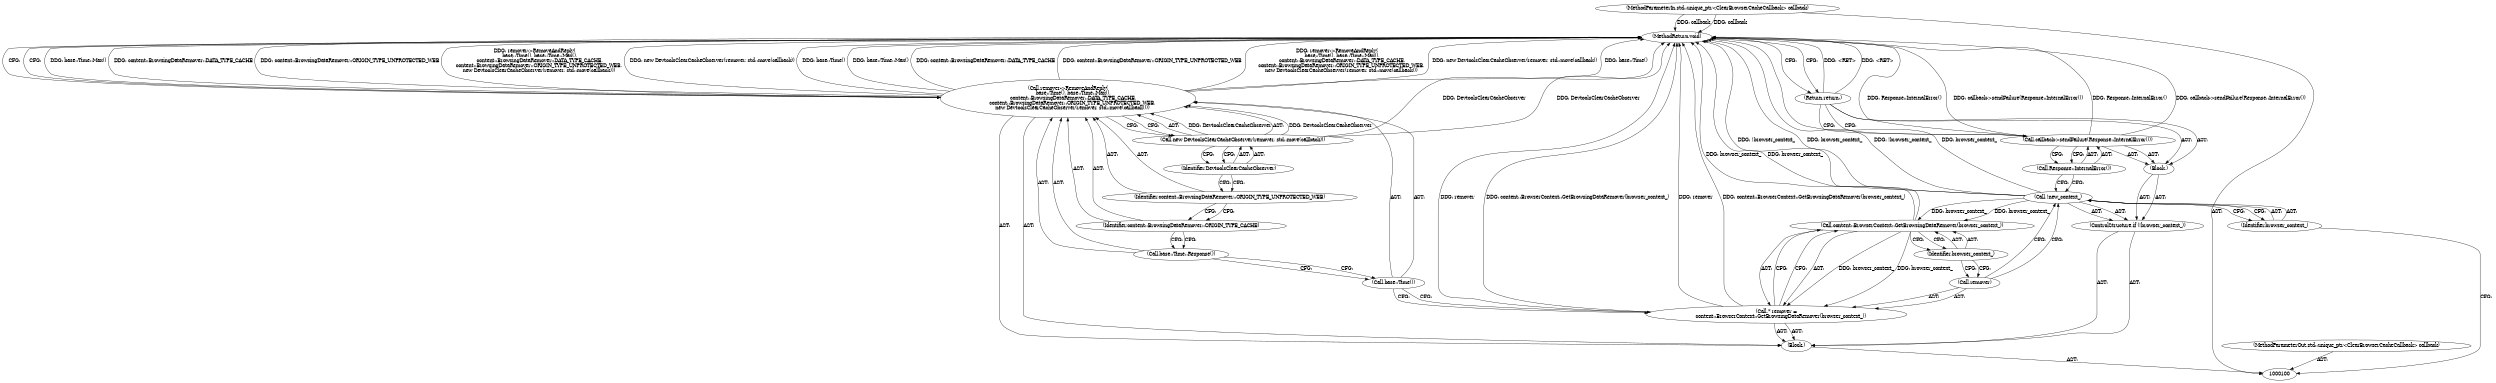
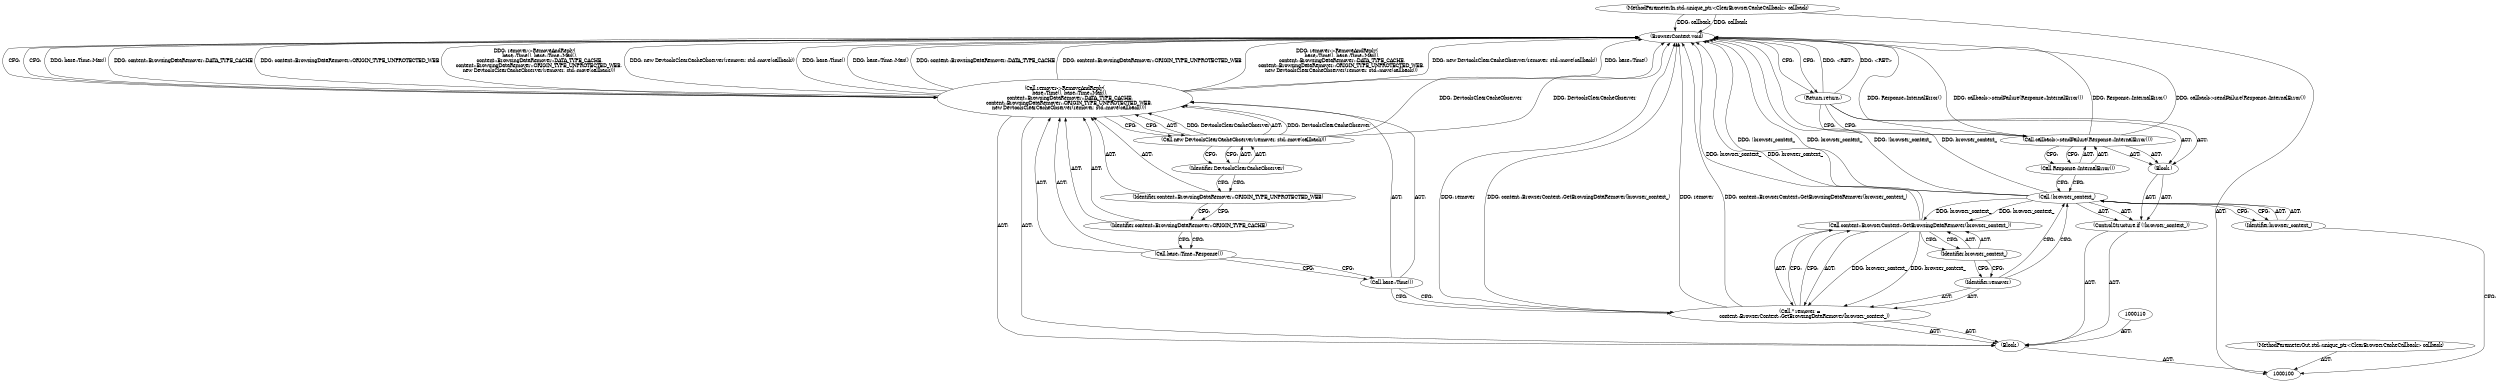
node "(MethodReturn,void)": label "(MethodReturn,void)" -> "(BrowserContext,void)"
node "(Call,!new_context_)": label "(Call,!new_context_)" -> "(Call,!browser_context_)"
node "(Call,remover)": label "(Call,remover)" -> "(Identifier,remover)"
node "1000110": added
